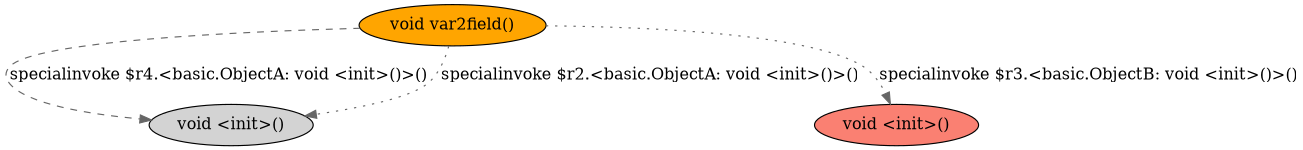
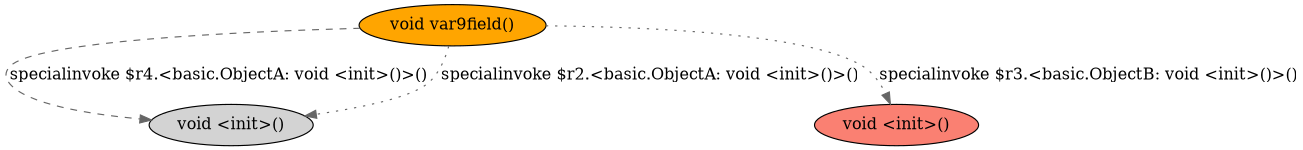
node "void var2field()": label "void var2field()" -> "void var9field()"
